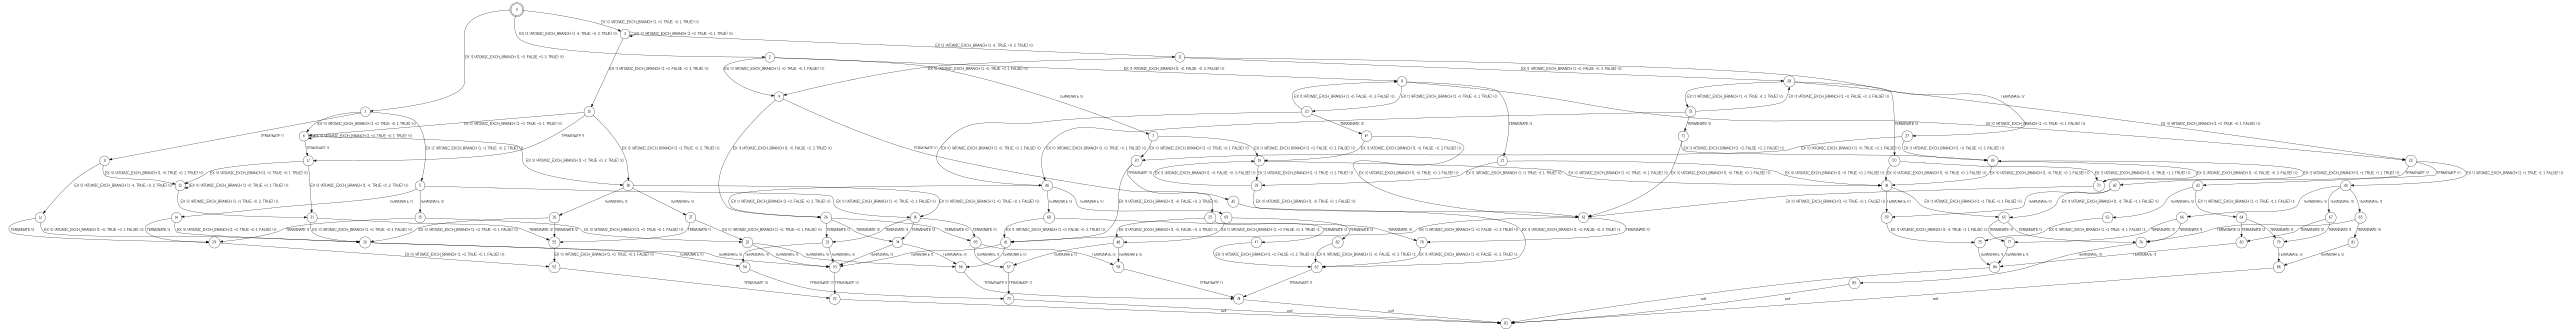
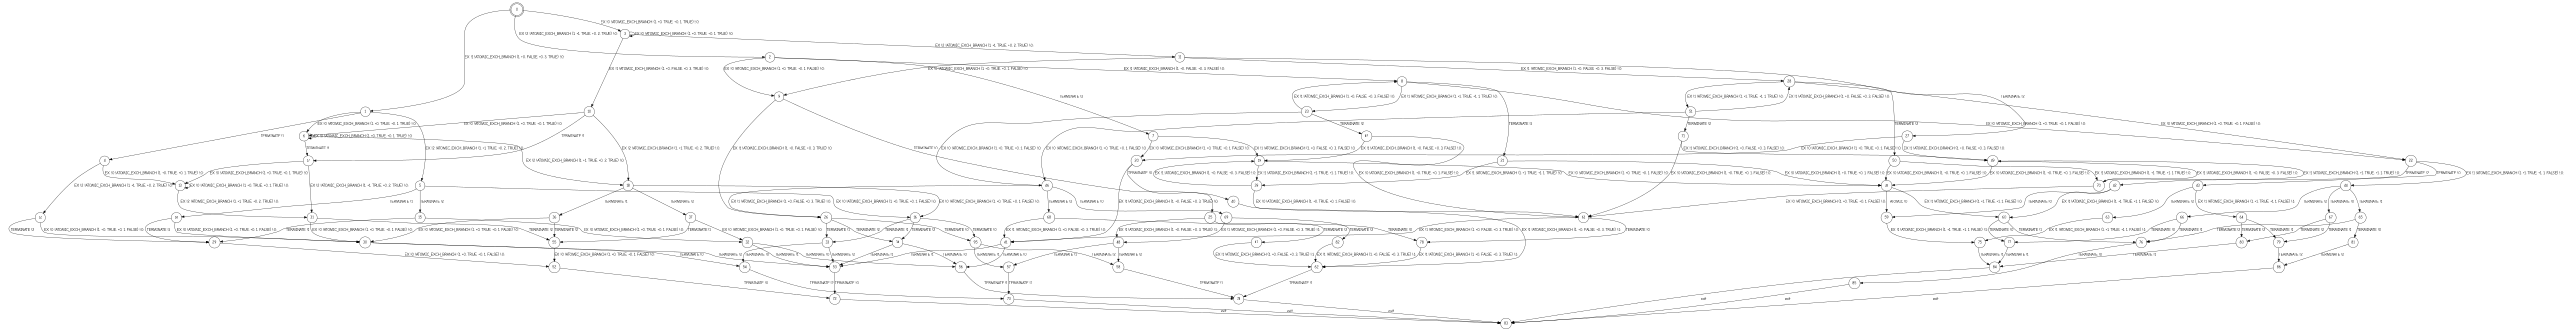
edge "38" -> "59": label "TERMINATE !0" -> "ATOMIC !0"
